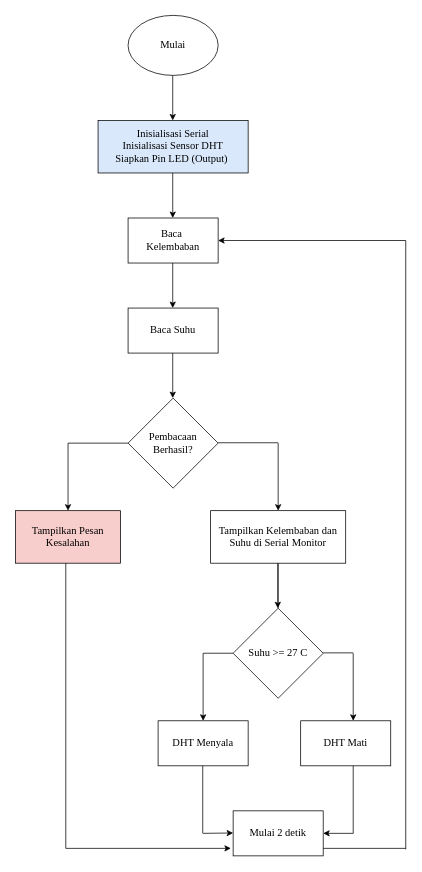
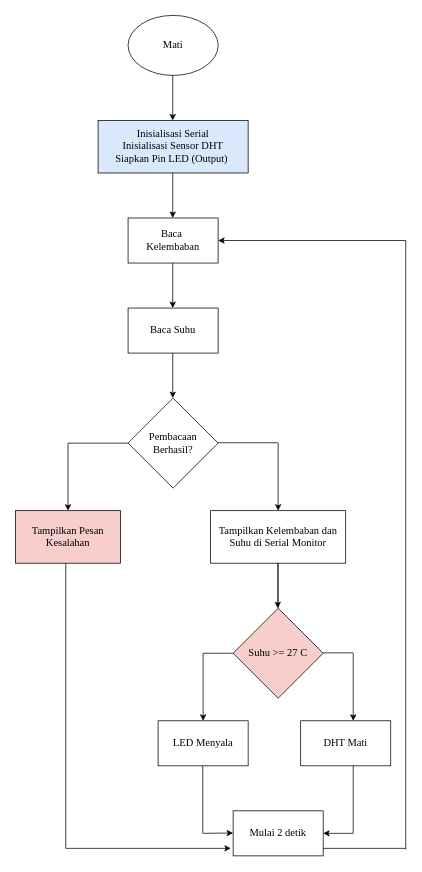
node "Mulai": label "Mulai" -> "Mati"
node "Suhu >= 27 C": fillcolor #ffffff -> #f8cecc
node "DHT Menyala": label "DHT Menyala" -> "LED Menyala"
